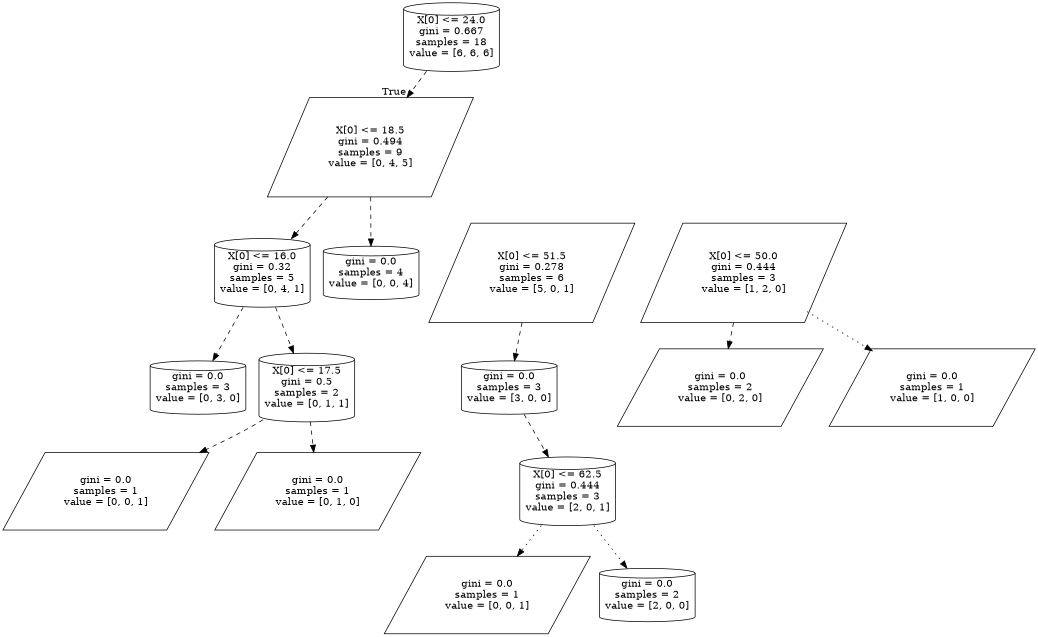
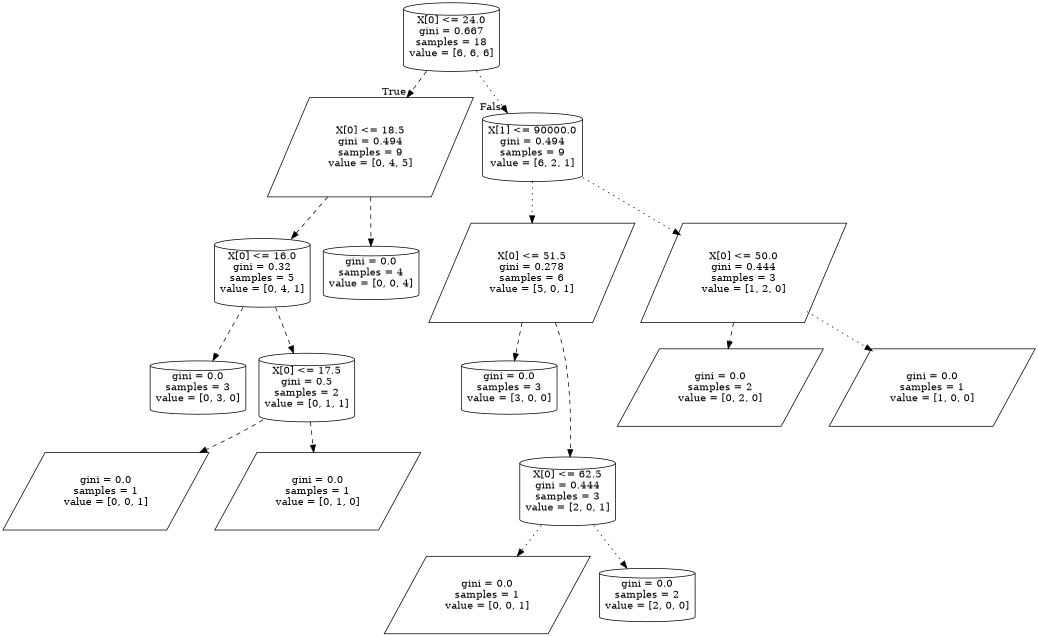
node "X[1] <= 90000.0 gini = 0.494 samples = 9 value = [6, 2, 1]": added
edge "gini = 0.0 samples = 3 value = [3, 0, 0]" -> "X[0] <= 62.5 gini = 0.444 samples = 3 value = [2, 0, 1]": now "X[0] <= 51.5 gini = 0.278 samples = 6 value = [5, 0, 1]" -> "X[0] <= 62.5 gini = 0.444 samples = 3 value = [2, 0, 1]"
